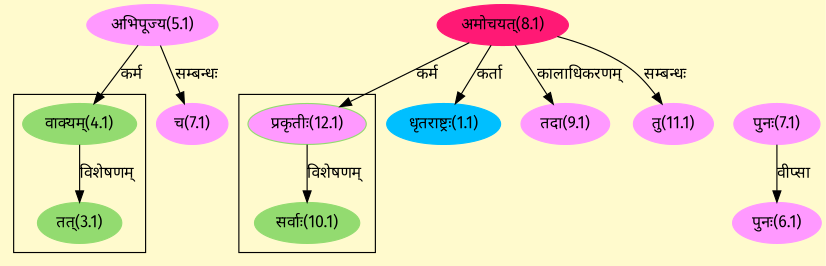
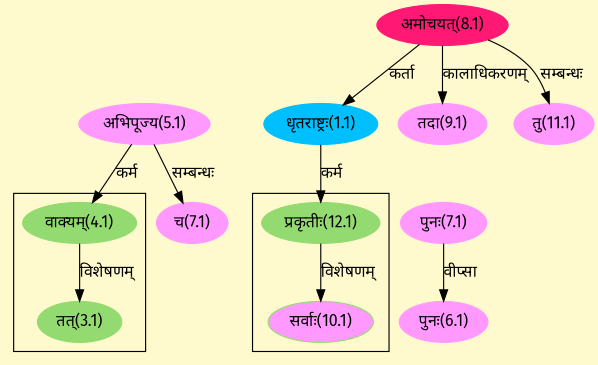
edge "अमोचयत्(8.1)" -> "प्रकृतीः(12.1)": now "धृतराष्ट्रः(1.1)" -> "प्रकृतीः(12.1)"
node "प्रकृतीः(12.1)": fillcolor #ff99ff -> #93db70
node "सर्वाः(10.1)": fillcolor #93db70 -> #ff99ff
